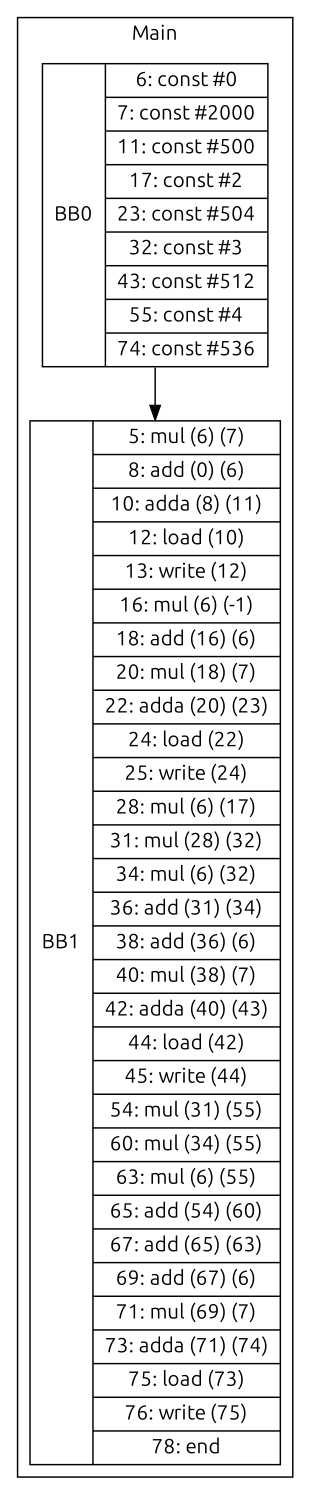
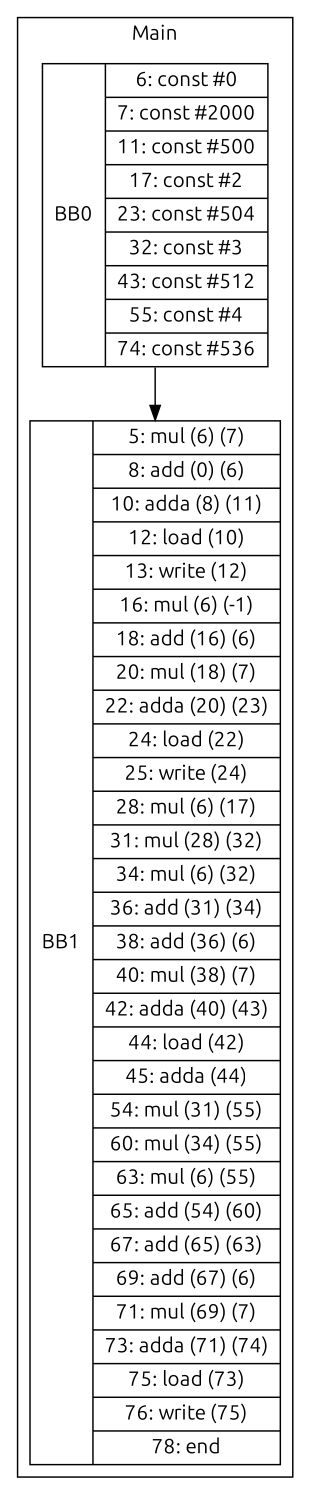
node "BB1": text "45: write (44)" -> "45: adda (44)"
